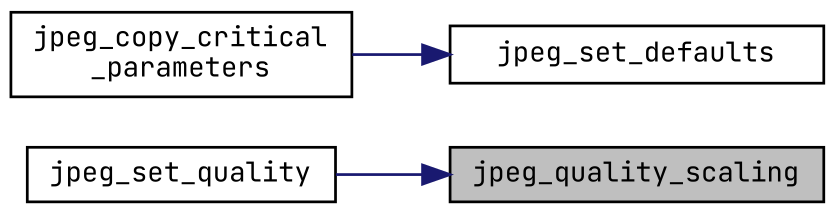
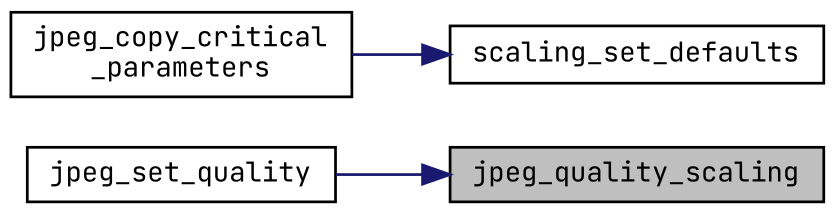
node "jpeg_set_defaults": label "jpeg_set_defaults" -> "scaling_set_defaults"
